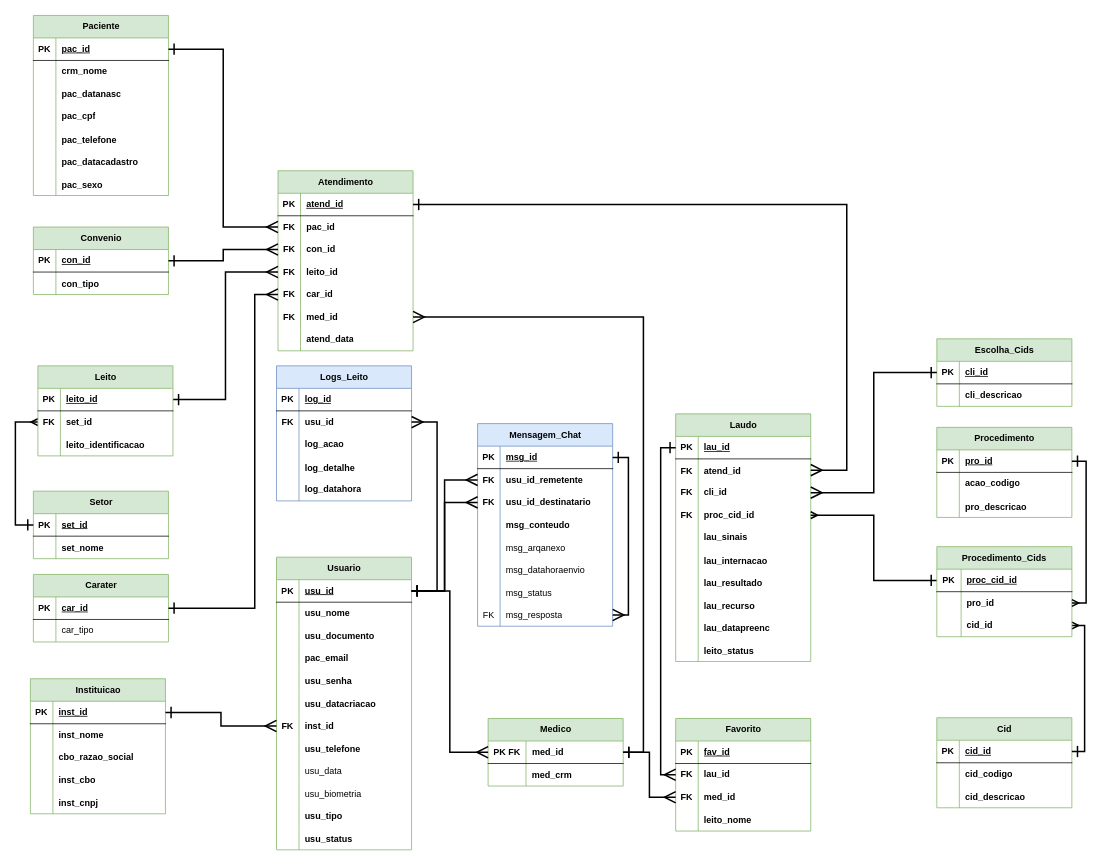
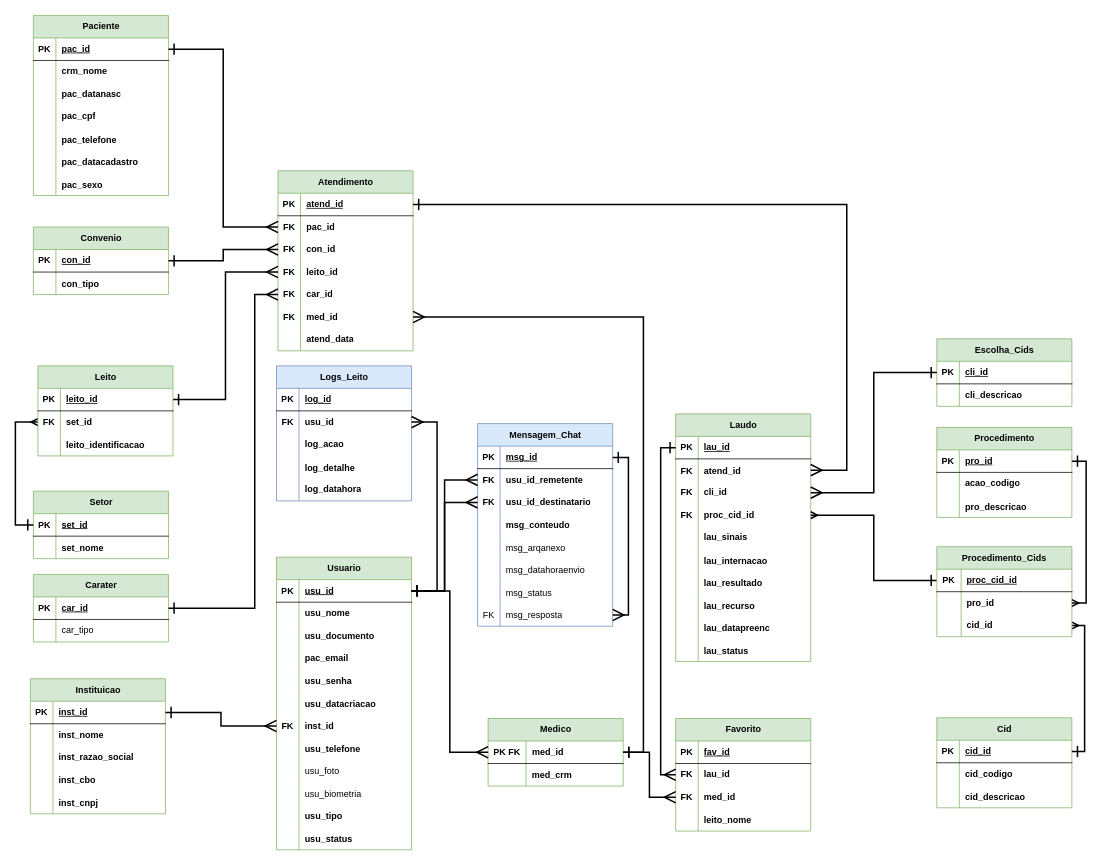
node "leito_status": label "leito_status" -> "lau_status"
node "cbo_razao_social": label "cbo_razao_social" -> "inst_razao_social"
node "usu_data": label "usu_data" -> "usu_foto"
